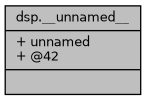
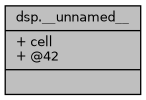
node "dsp.__unnamed__": text "+ unnamed" -> "+ cell"
